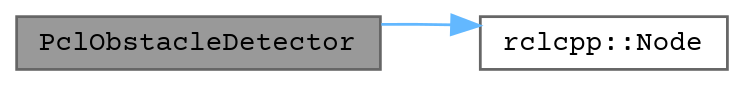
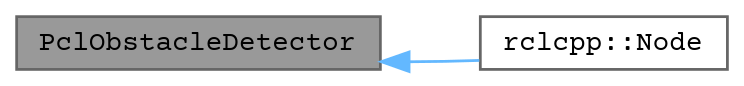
edge "PclObstacleDetector" -> "rclcpp::Node": reversed
